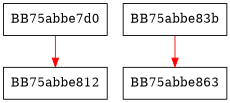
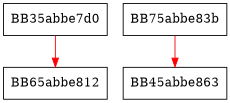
node "BB75abbe7d0": label "BB75abbe7d0" -> "BB35abbe7d0"
node "BB75abbe812": label "BB75abbe812" -> "BB65abbe812"
node "BB75abbe863": label "BB75abbe863" -> "BB45abbe863"
